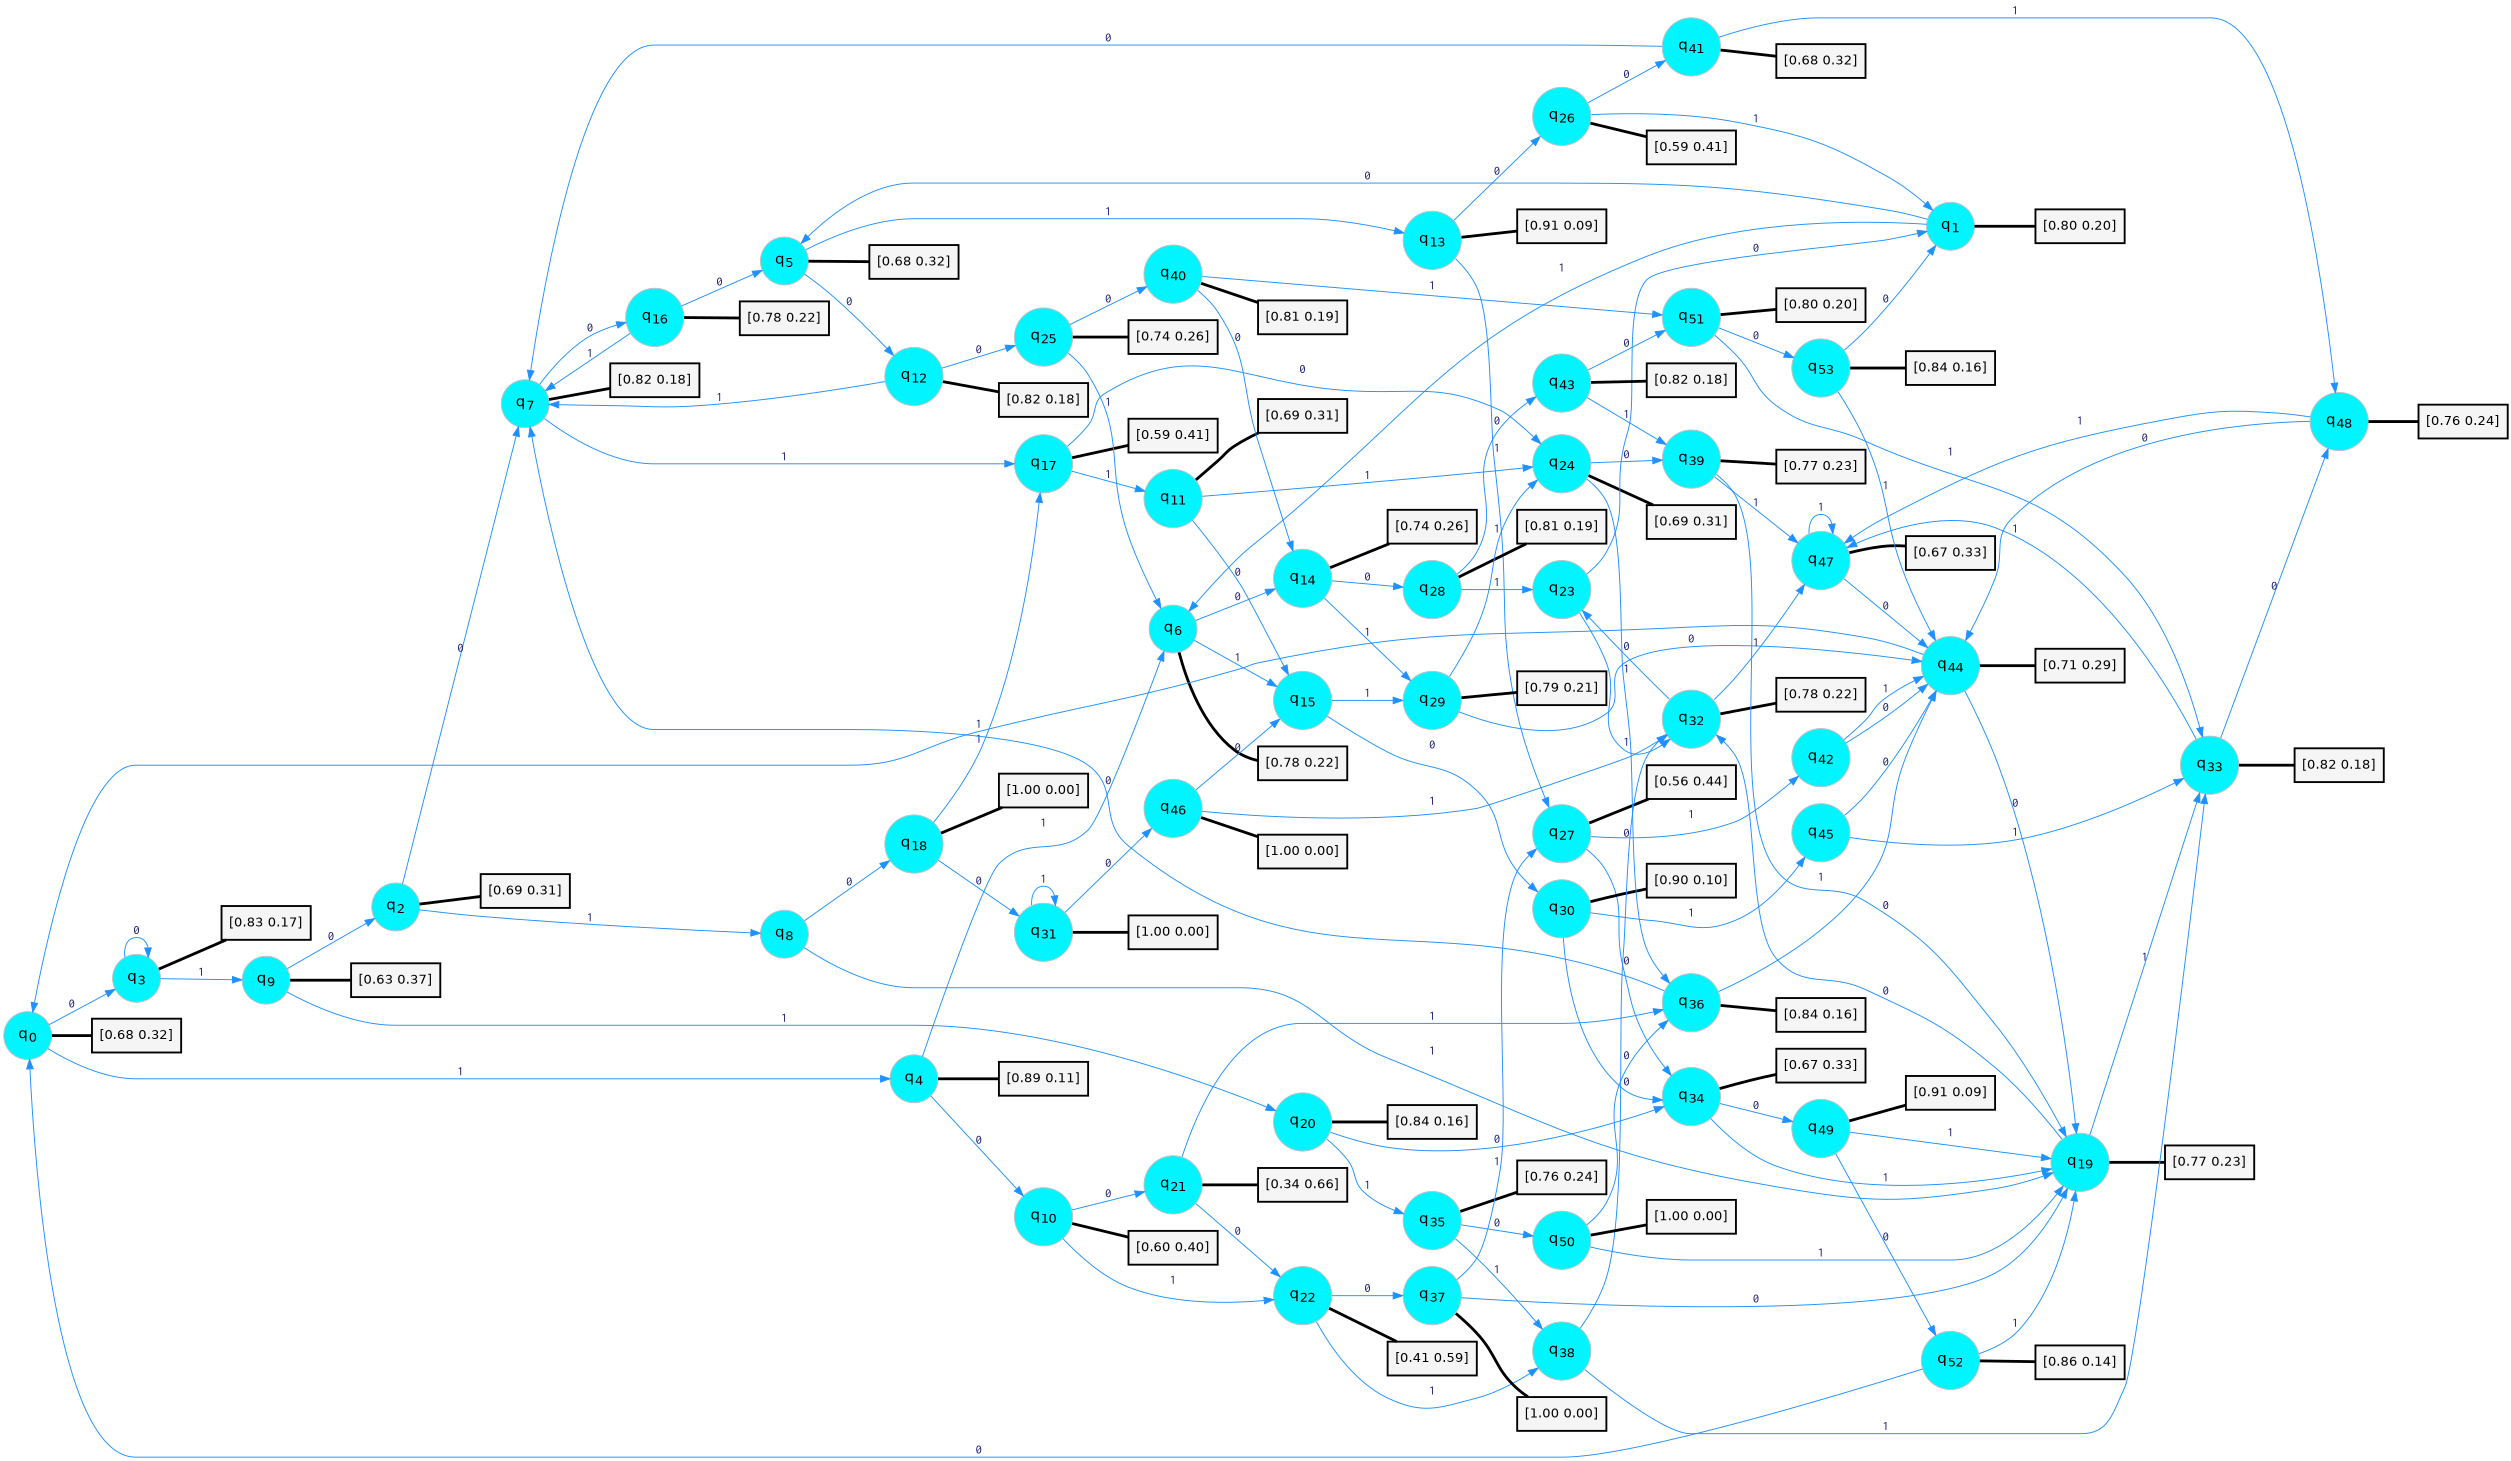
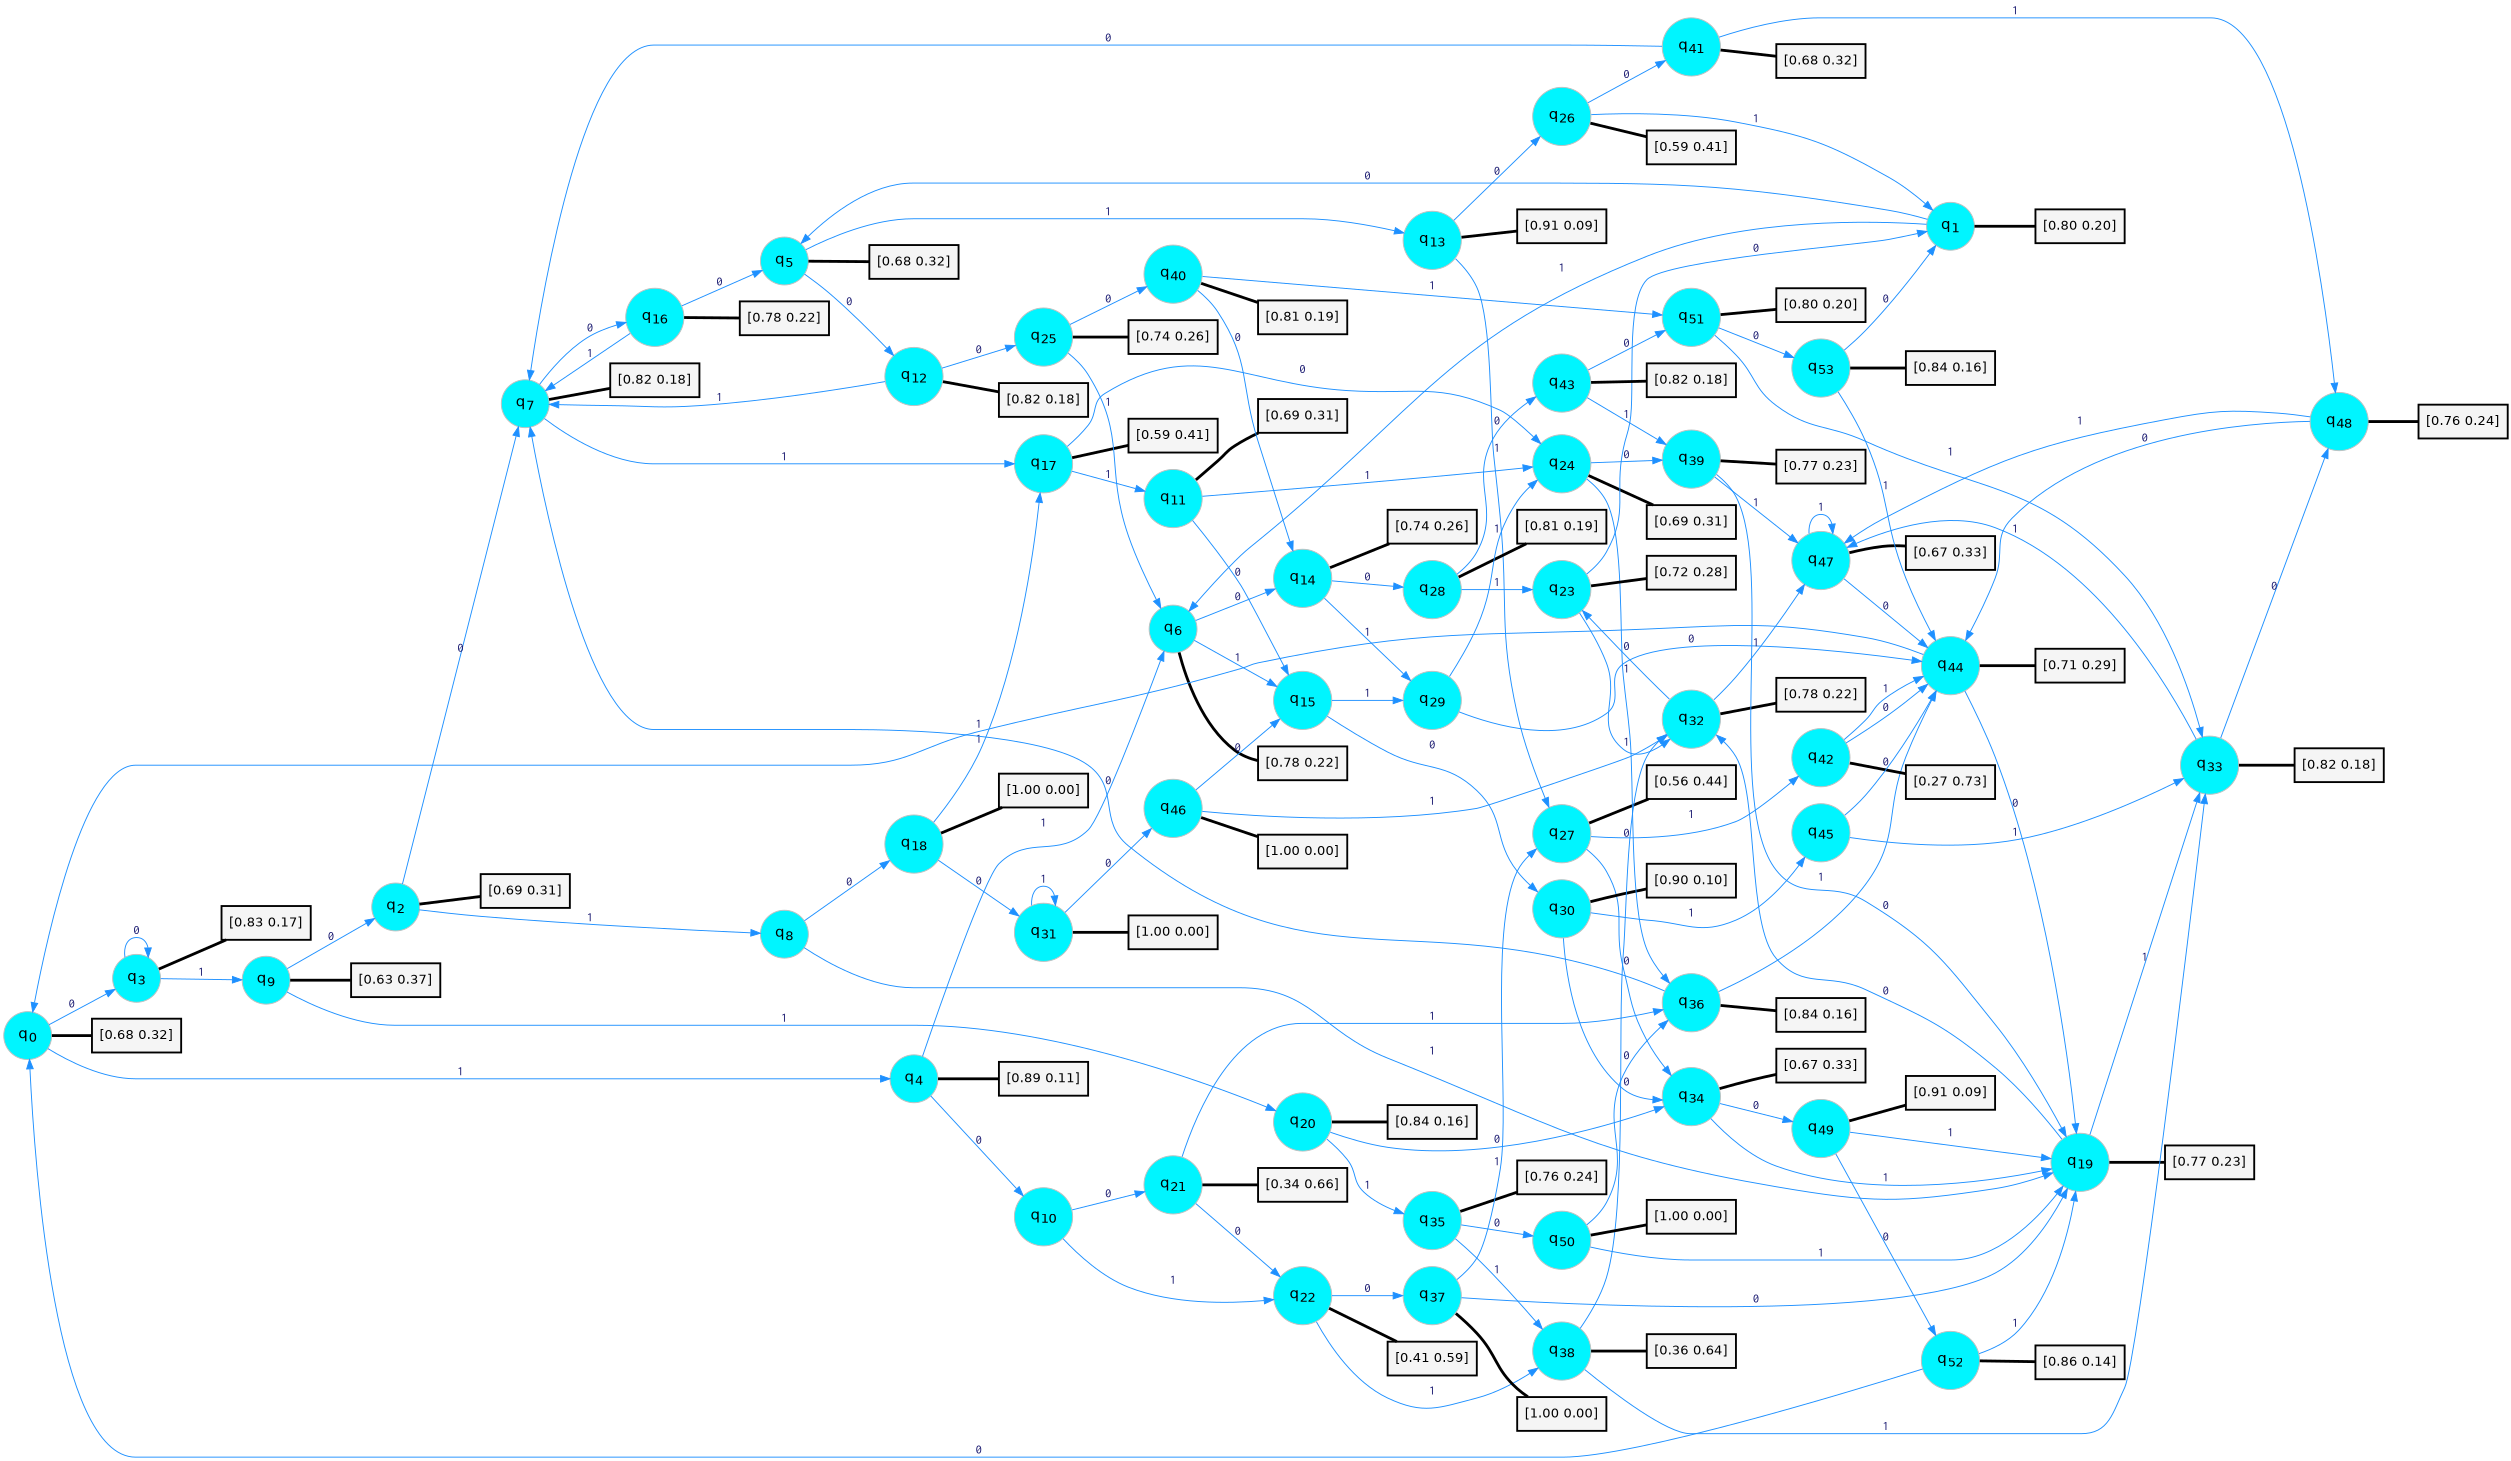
node "[0.72 0.28]": added
node "[0.79 0.21]": removed
node "[0.27 0.73]": added
node "[0.60 0.40]": removed
node "[0.36 0.64]": added
